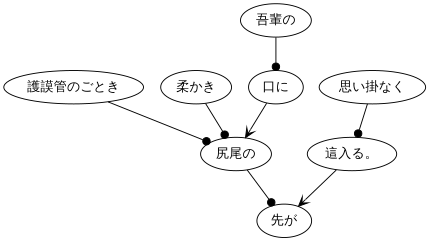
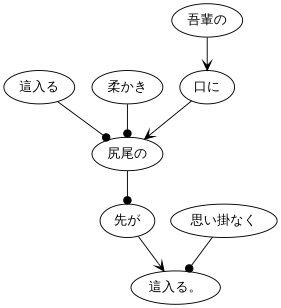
edge "吾輩の" -> "口に": arrowhead dot -> vee
node "護謨管のごとき": label "護謨管のごとき" -> "這入る"
edge "這入る。" -> "先が": reversed
